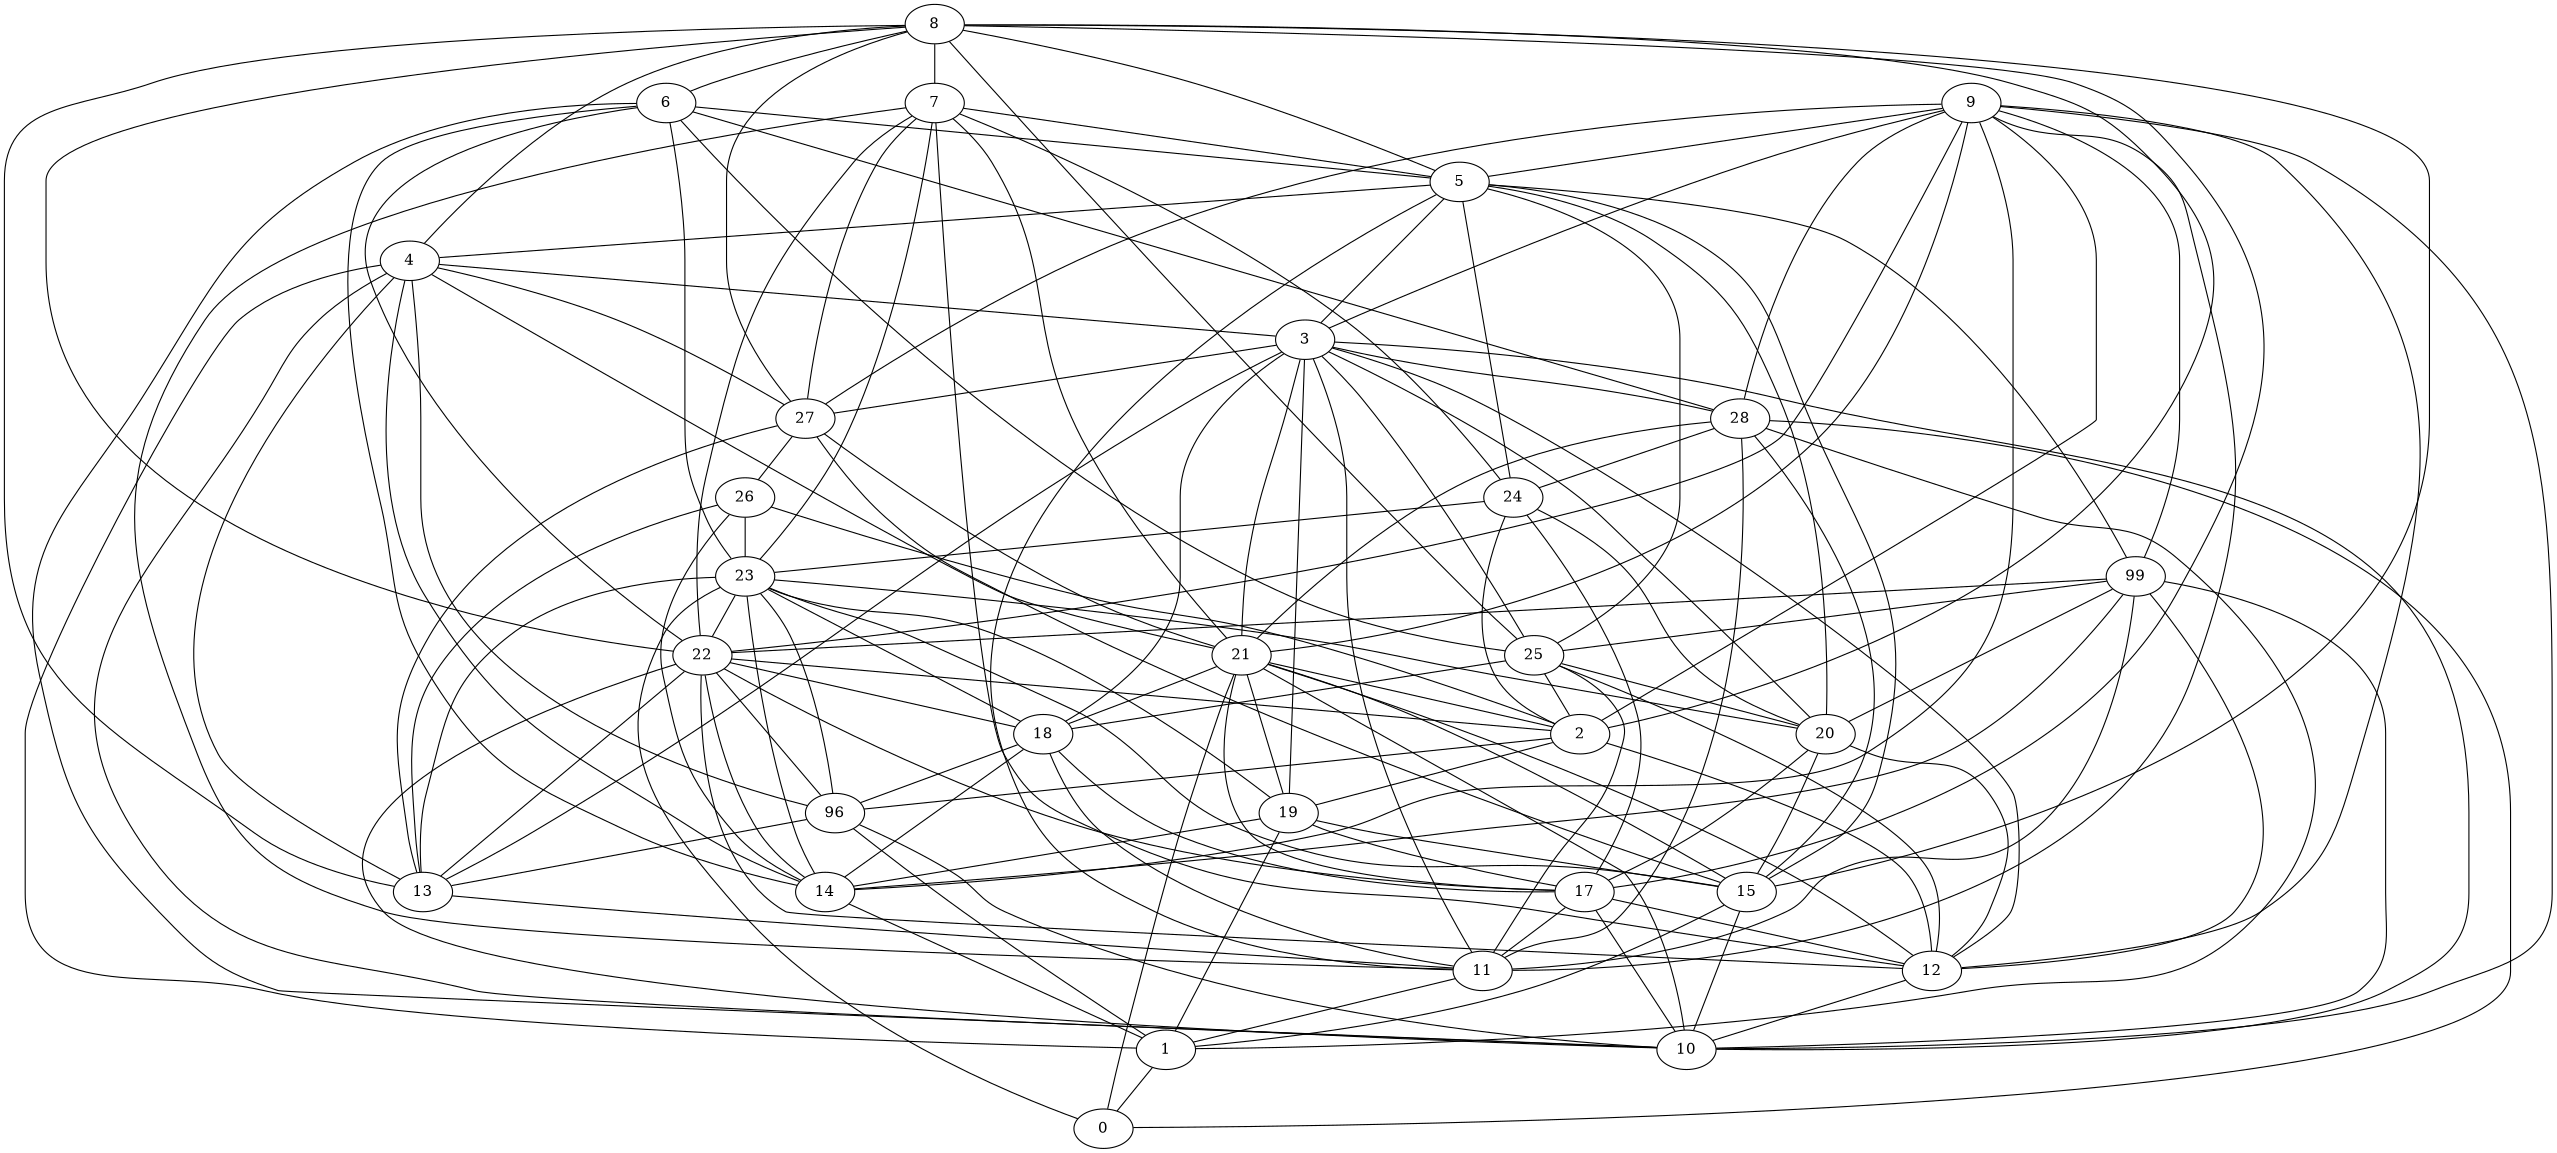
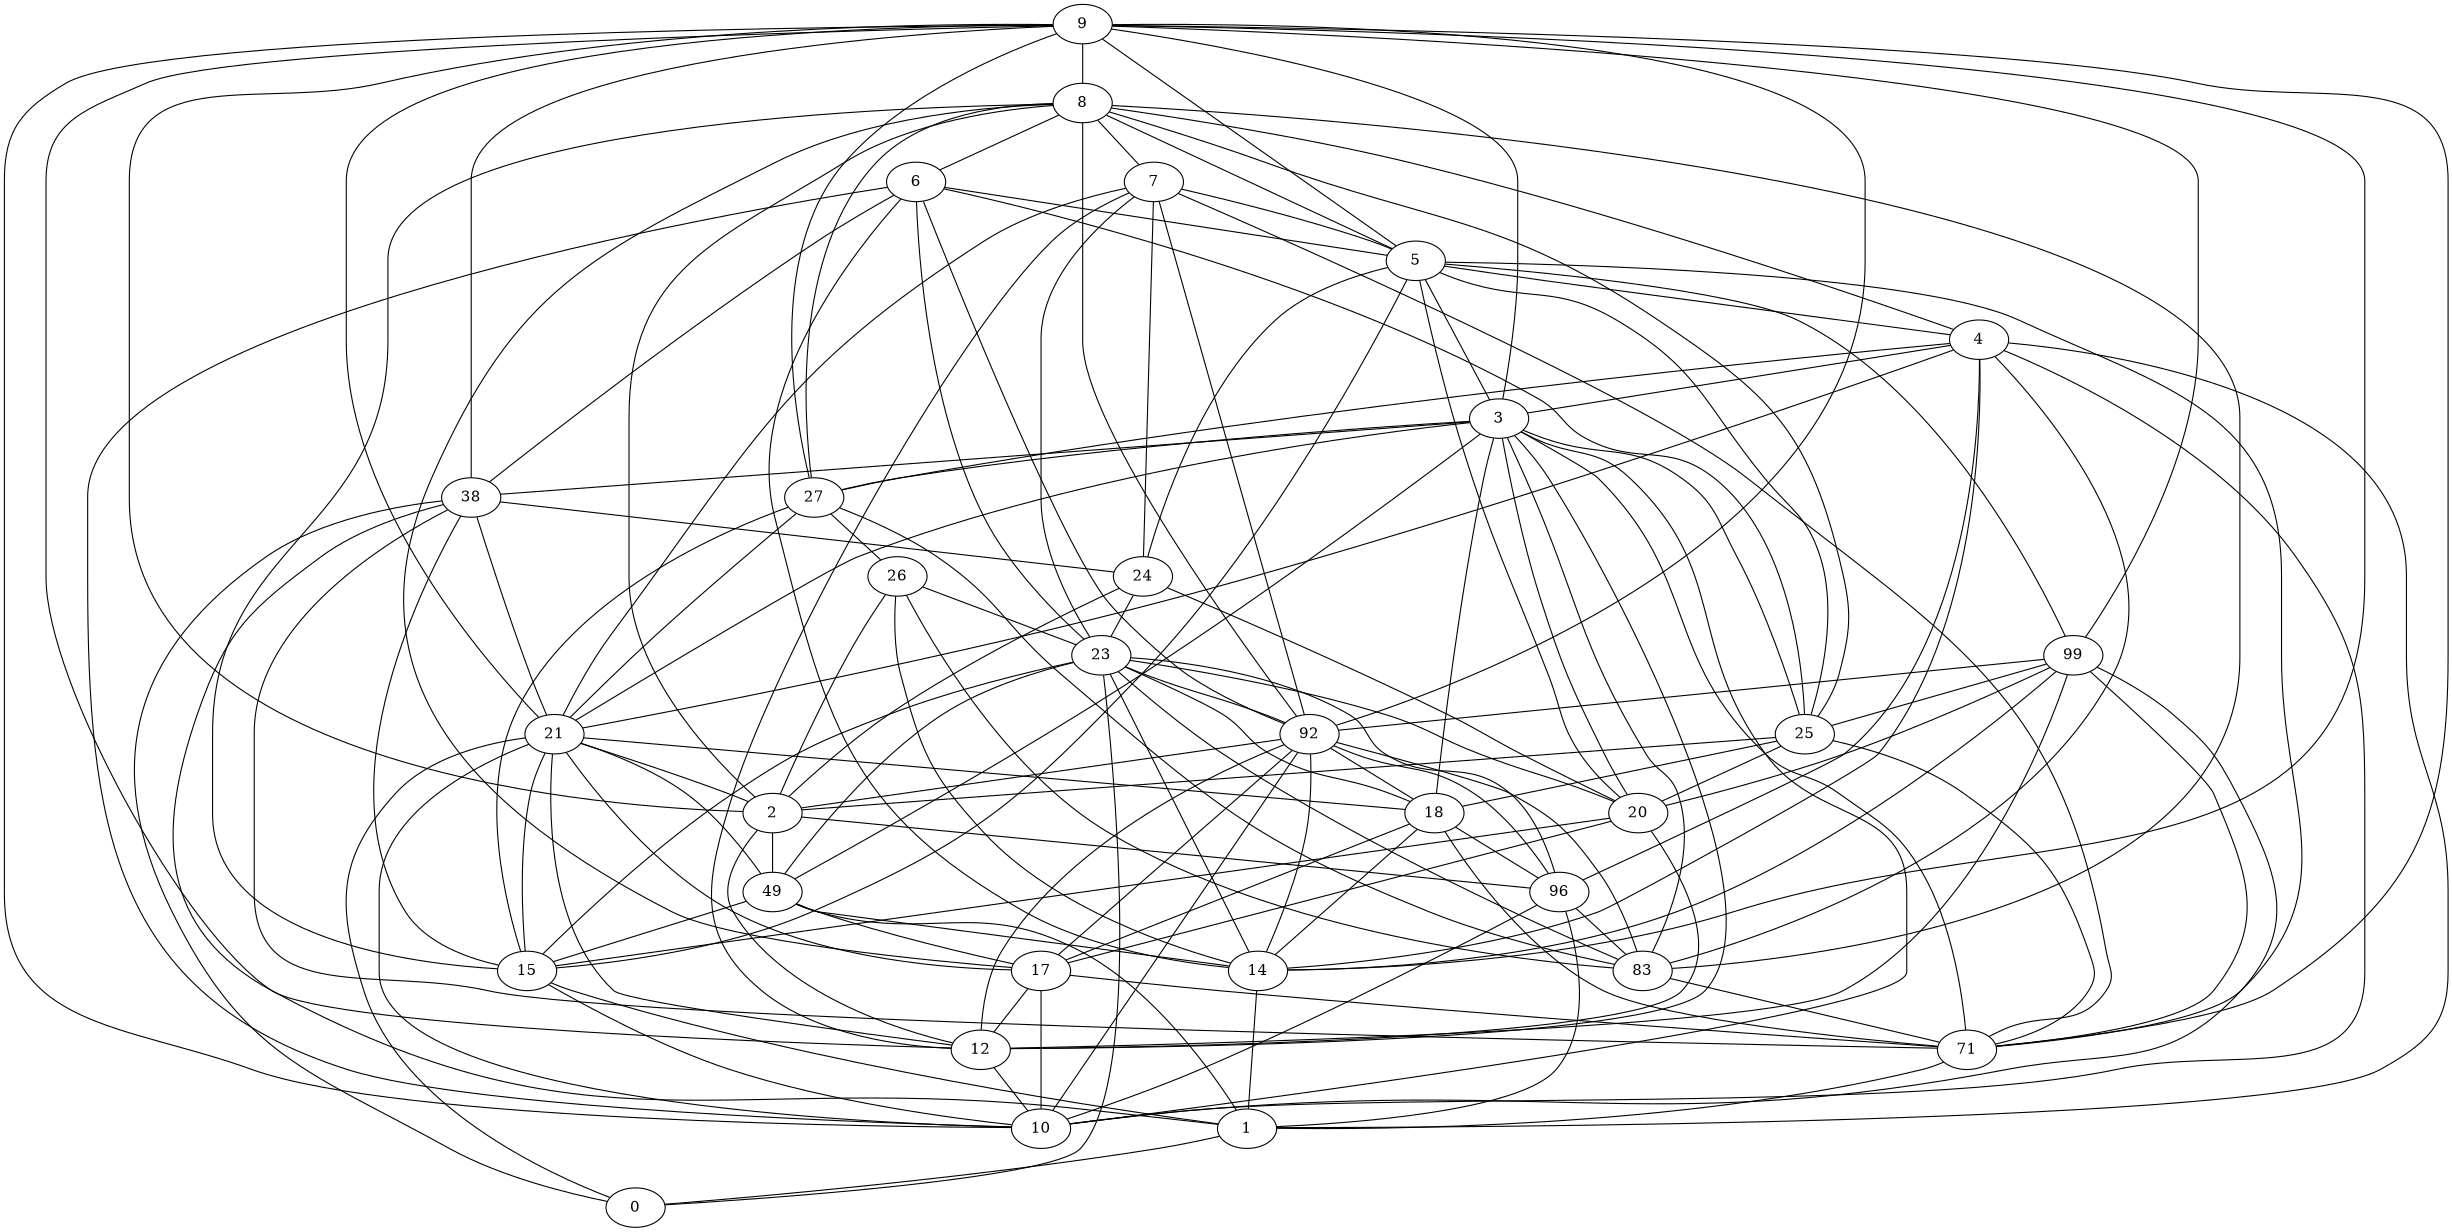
edge "9" -- "8": added
edge "7" -- "27": removed
node "28": label "28" -> "38"
node "22": label "22" -> "92"
edge "24" -- "17": removed
edge "25" -- "12": removed
node "19": label "19" -> "49"
node "13": label "13" -> "83"
node "11": label "11" -> "71"
